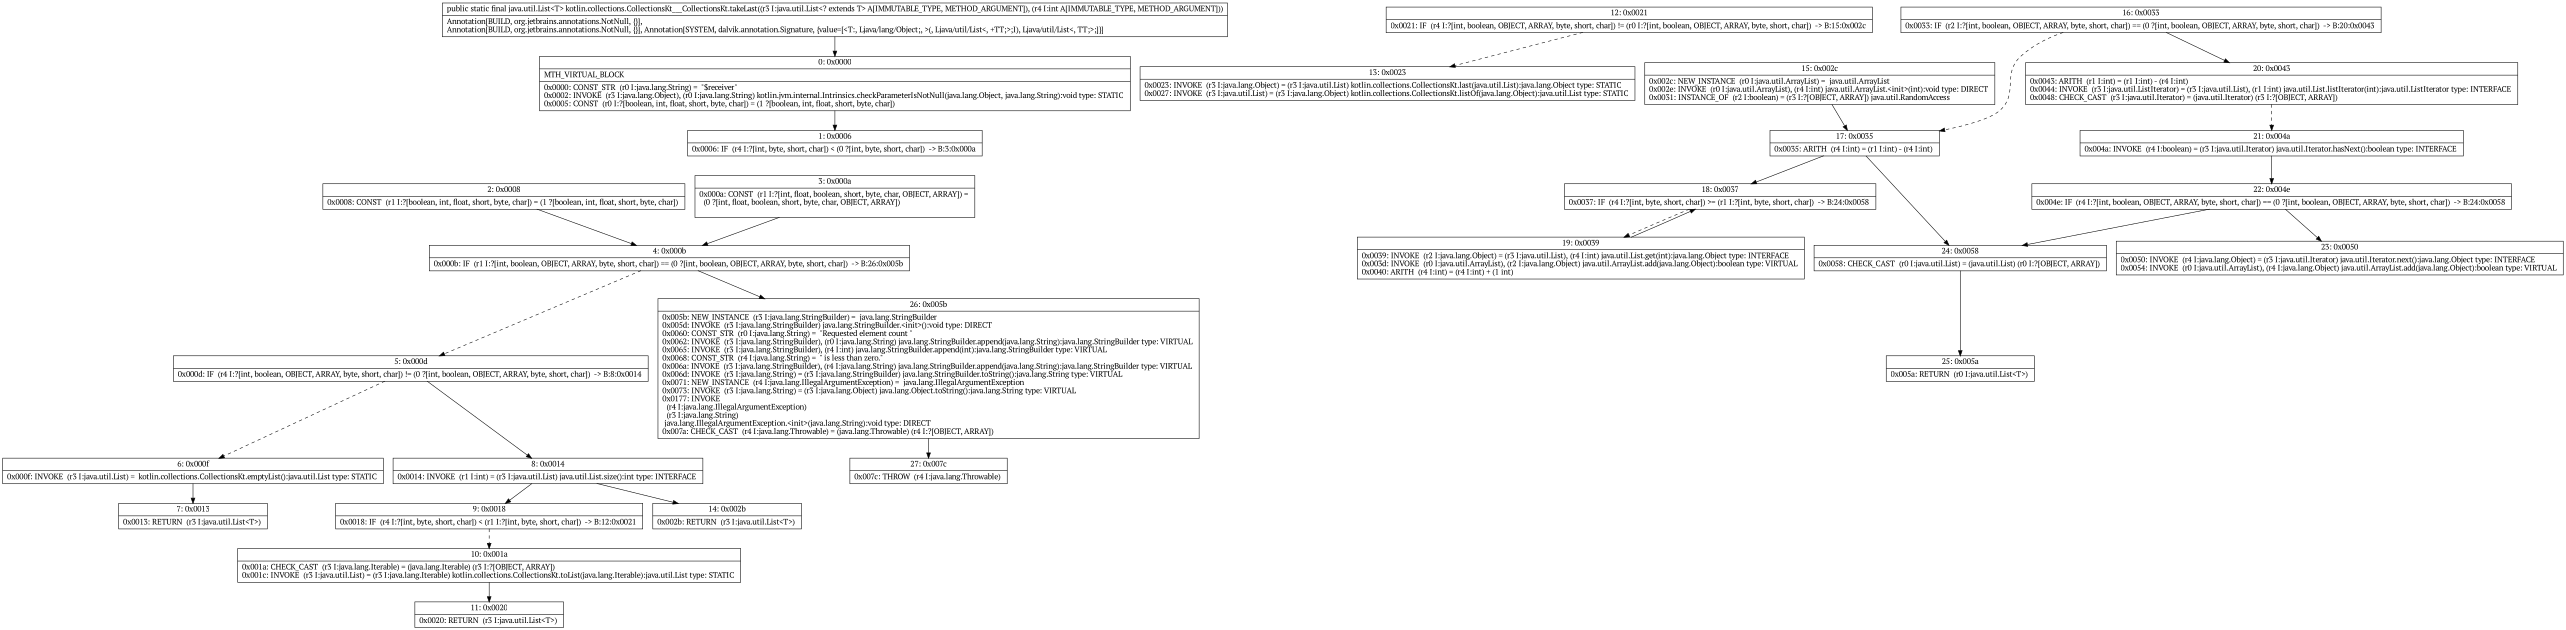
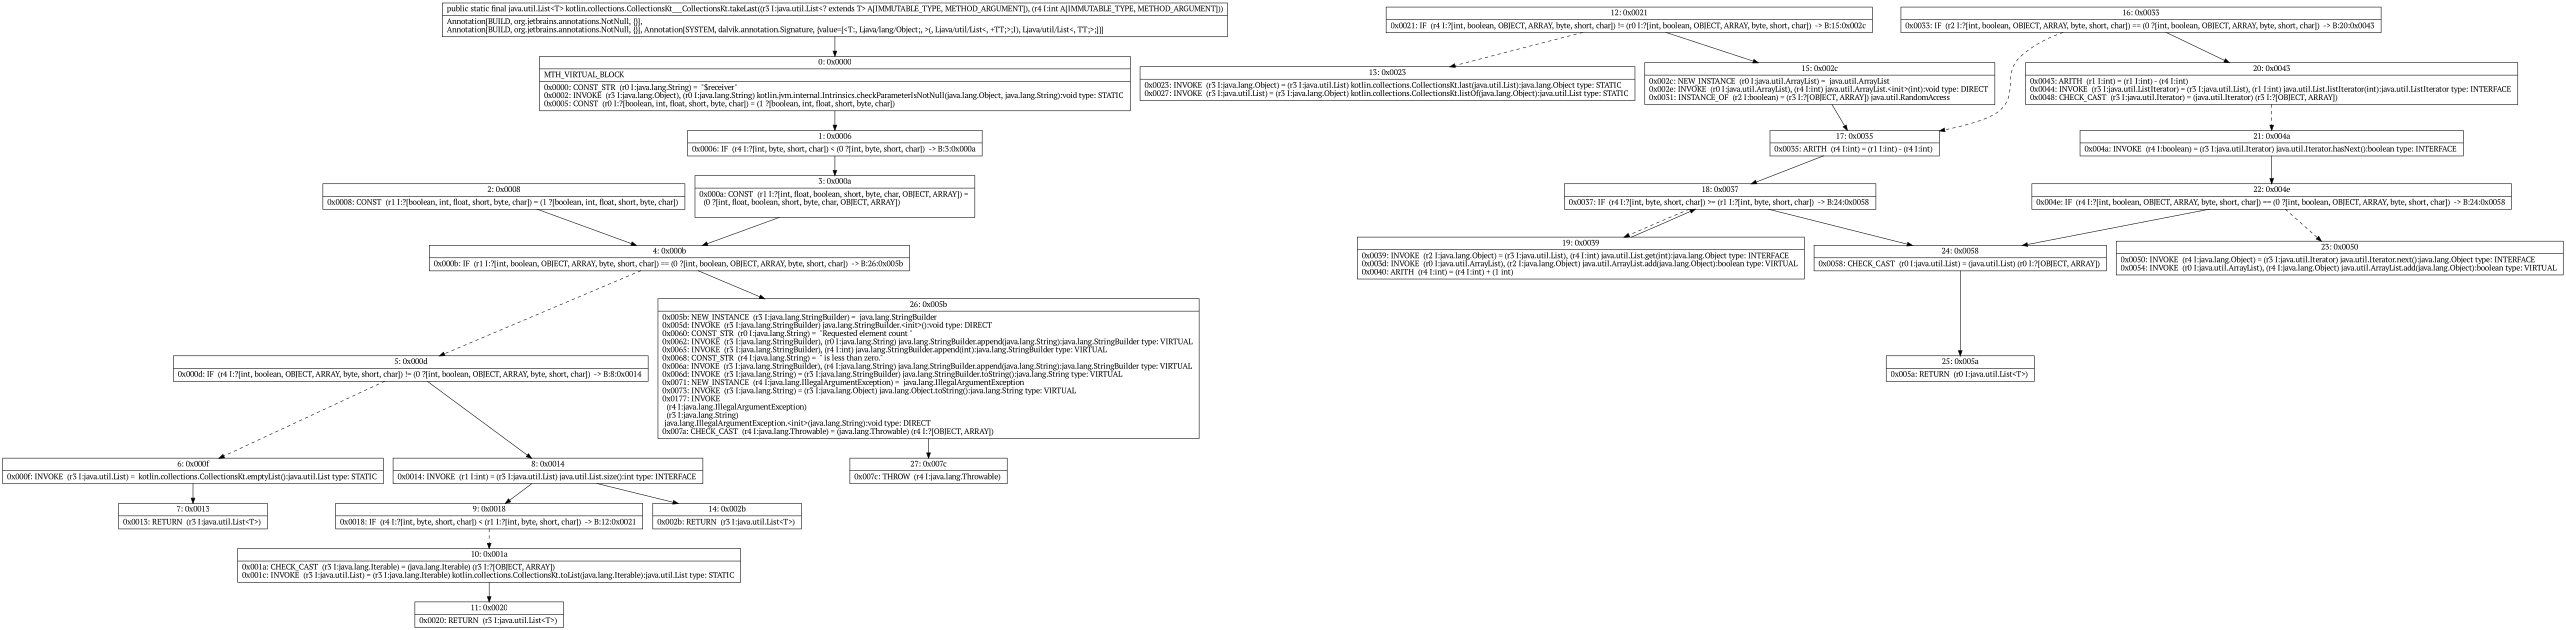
edge "12: 0x0021" -> "15: 0x002c": added
edge "1: 0x0006" -> "3: 0x000a": added
edge "17: 0x0035" -> "24: 0x0058": now "18: 0x0037" -> "24: 0x0058"
edge "22: 0x004e" -> "23: 0x0050": style solid -> dashed
